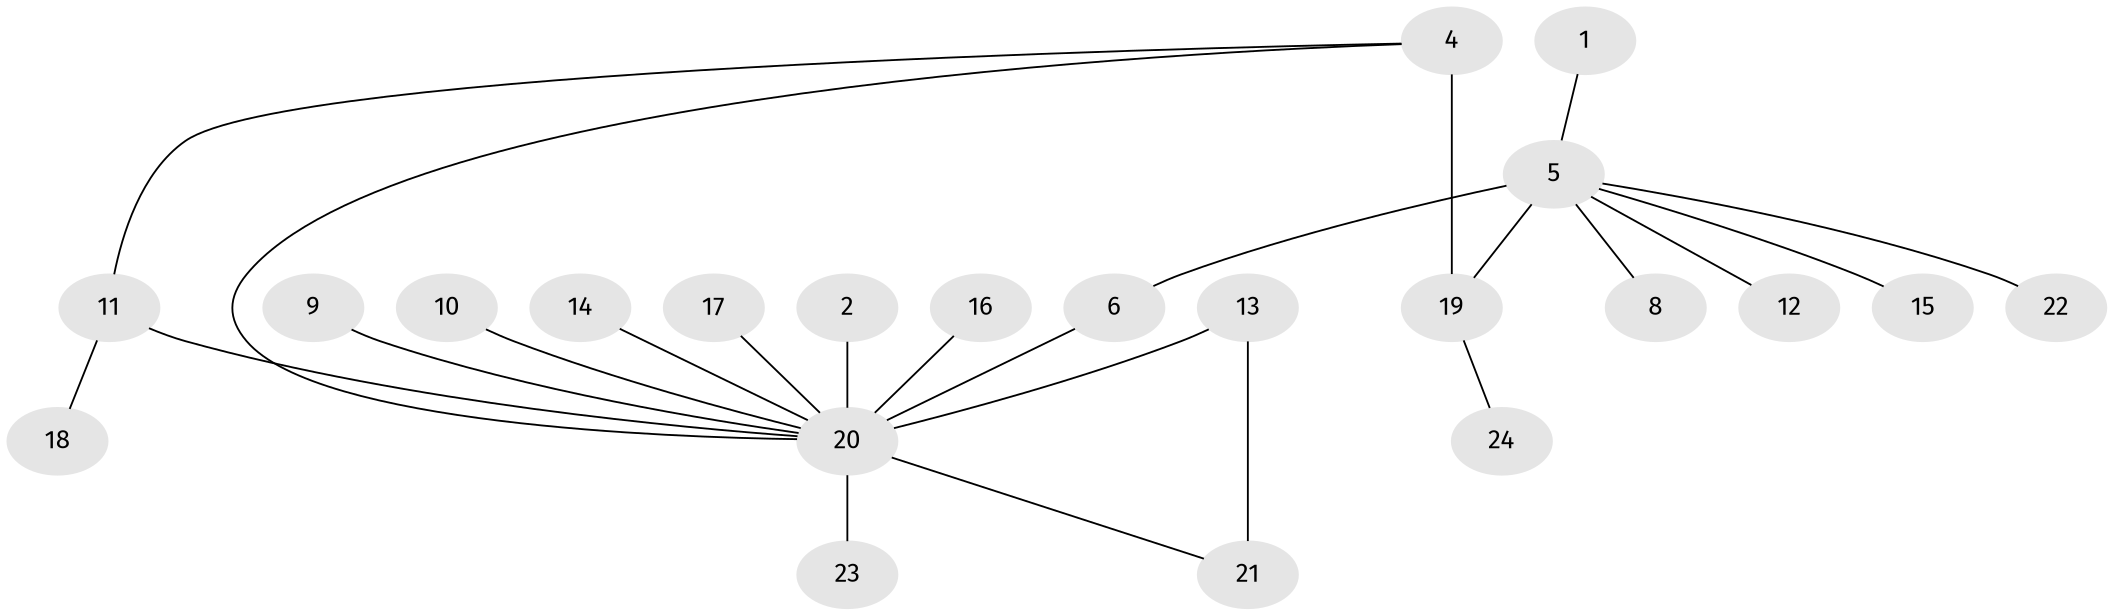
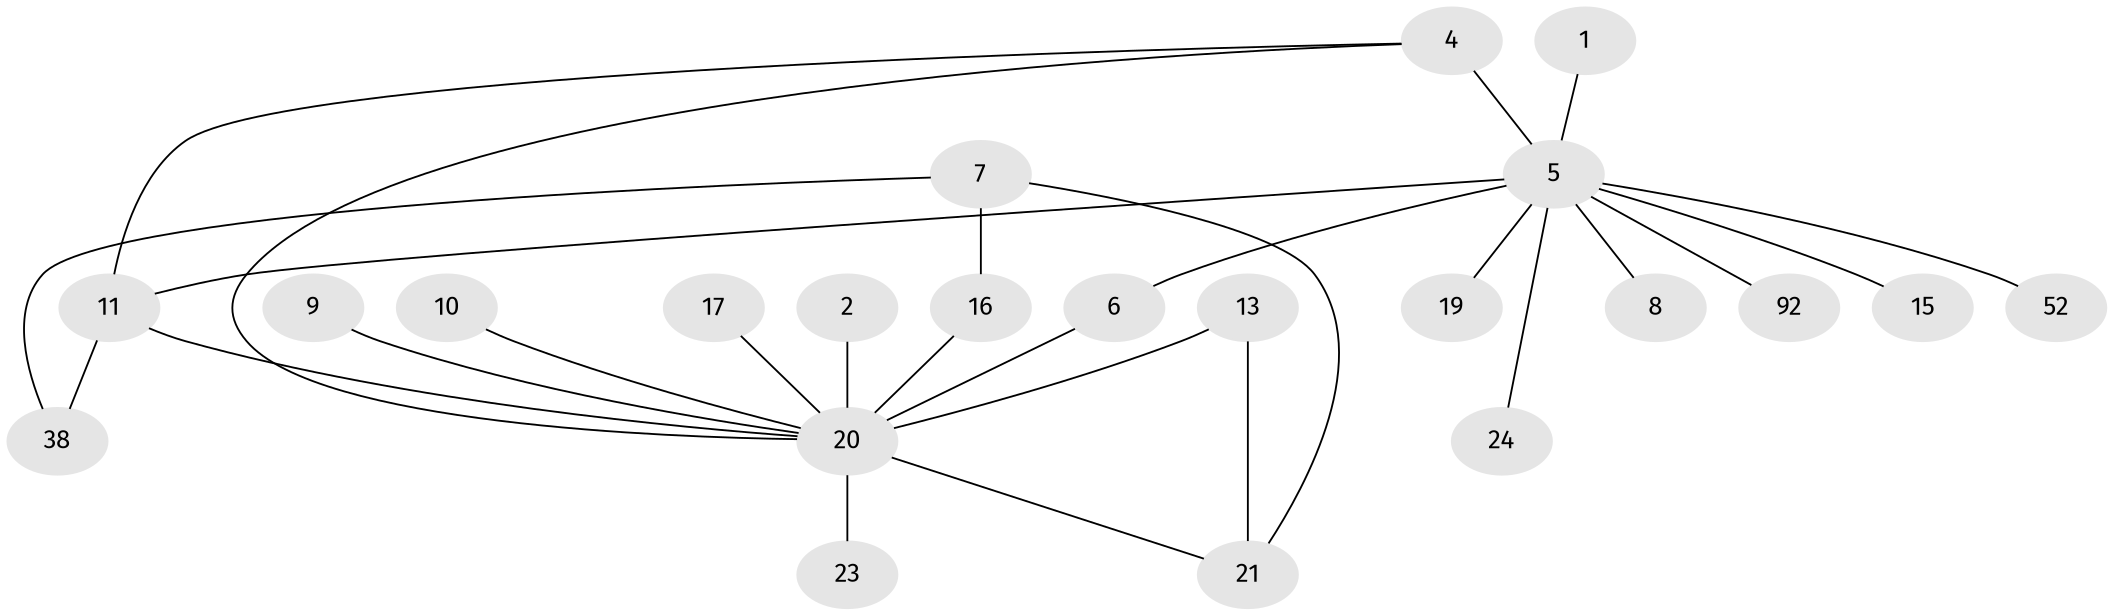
node "7": added
edge "4" -- "19": now "4" -- "5"
edge "5" -- "11": added
node "14": removed
node "12": label "12" -> "92"
node "22": label "22" -> "52"
edge "19" -- "24": now "5" -- "24"
node "18": label "18" -> "38"
